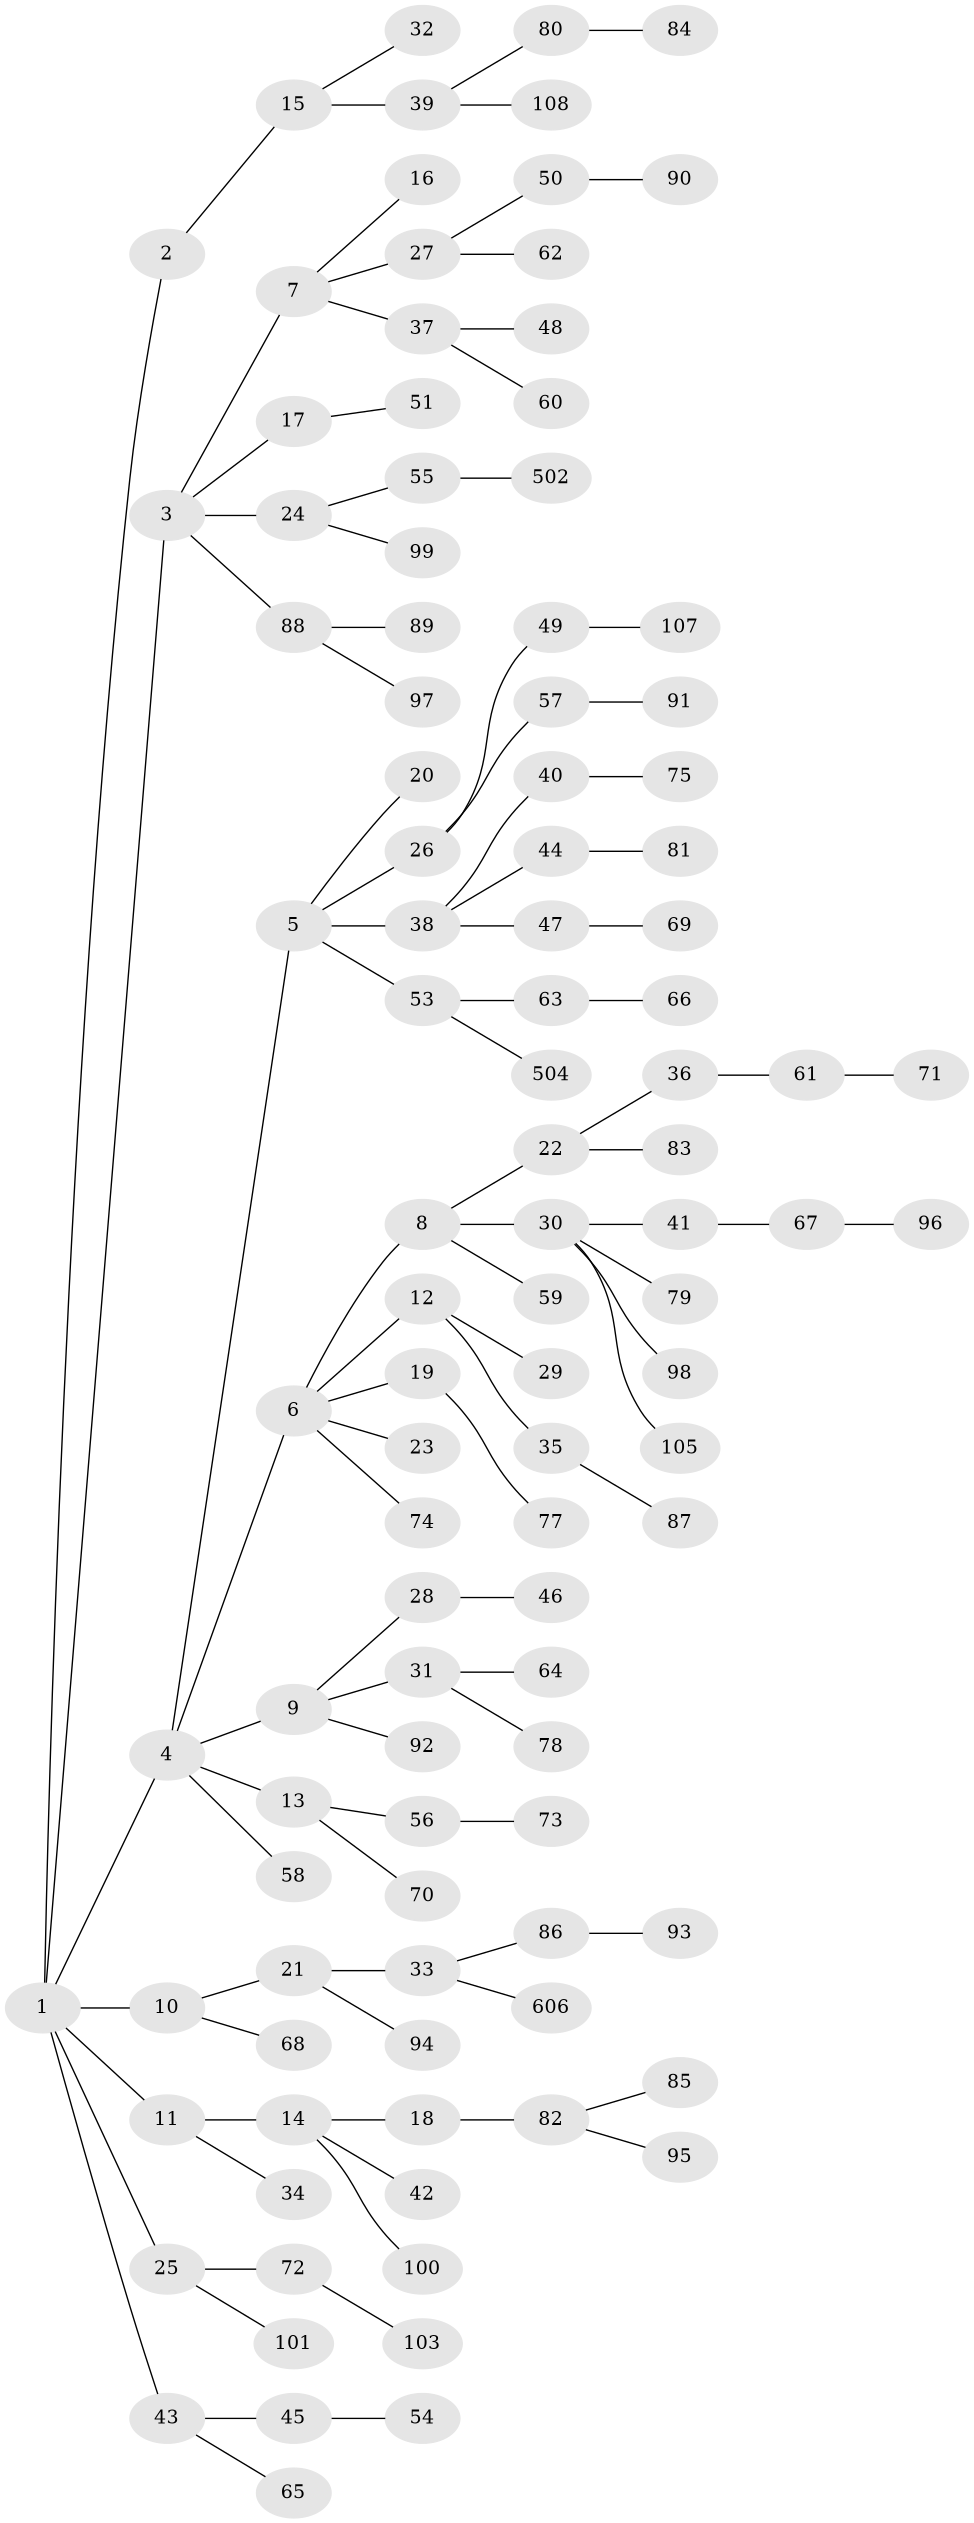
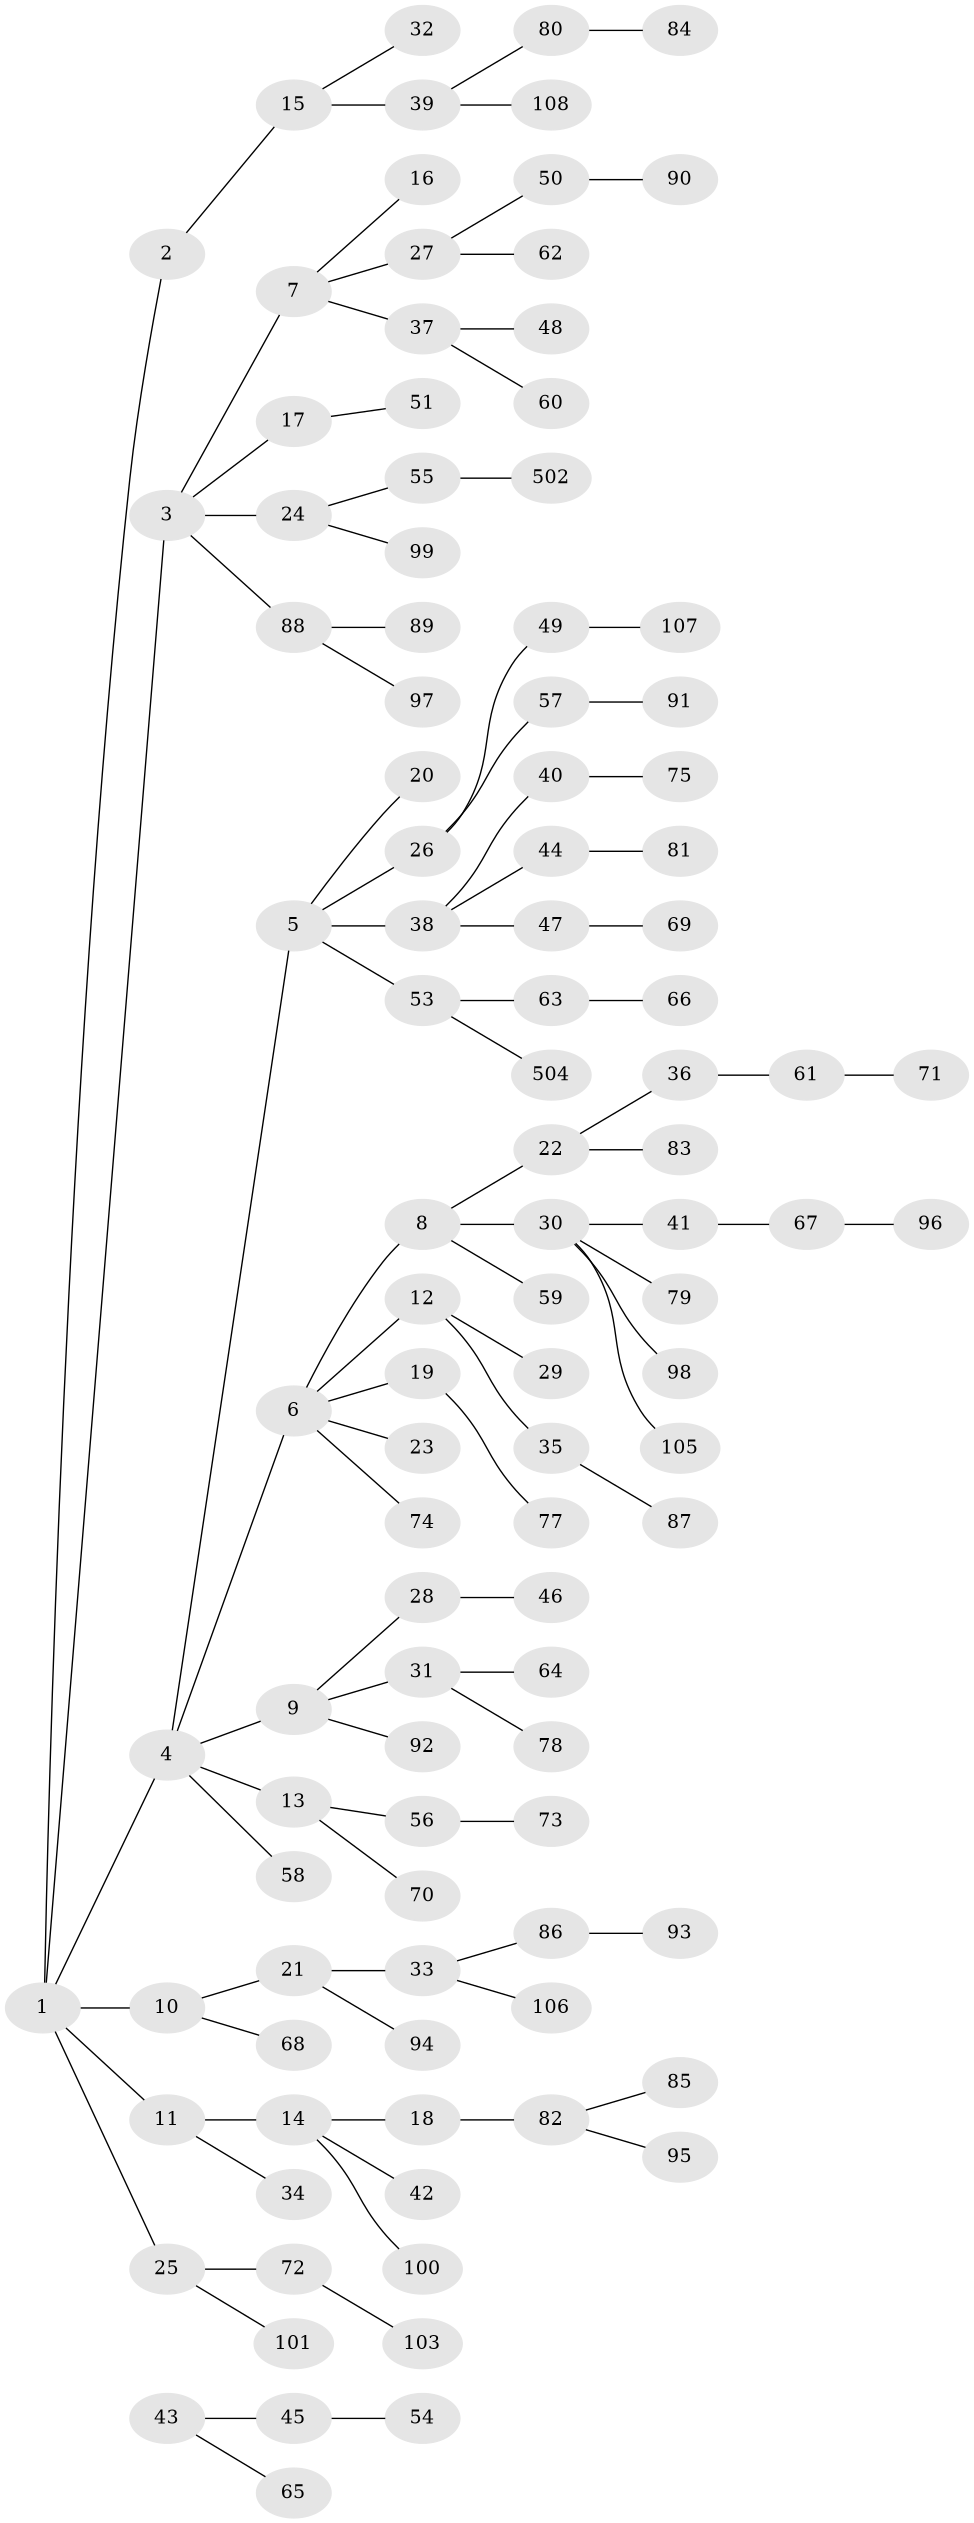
node "606": label "606" -> "106"
edge "1" -- "43": removed
